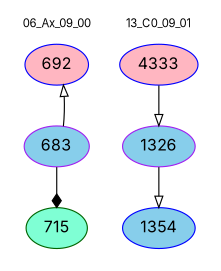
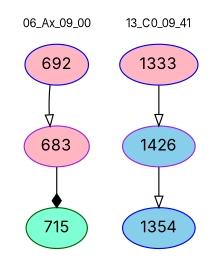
cluster "13_C0_09_01": label "13_C0_09_01" -> "13_C0_09_41"
node "4333": label "4333" -> "1333"
edge "683" -> "692": reversed
node "683": fillcolor skyblue -> lightpink
node "1326": label "1326" -> "1426"
